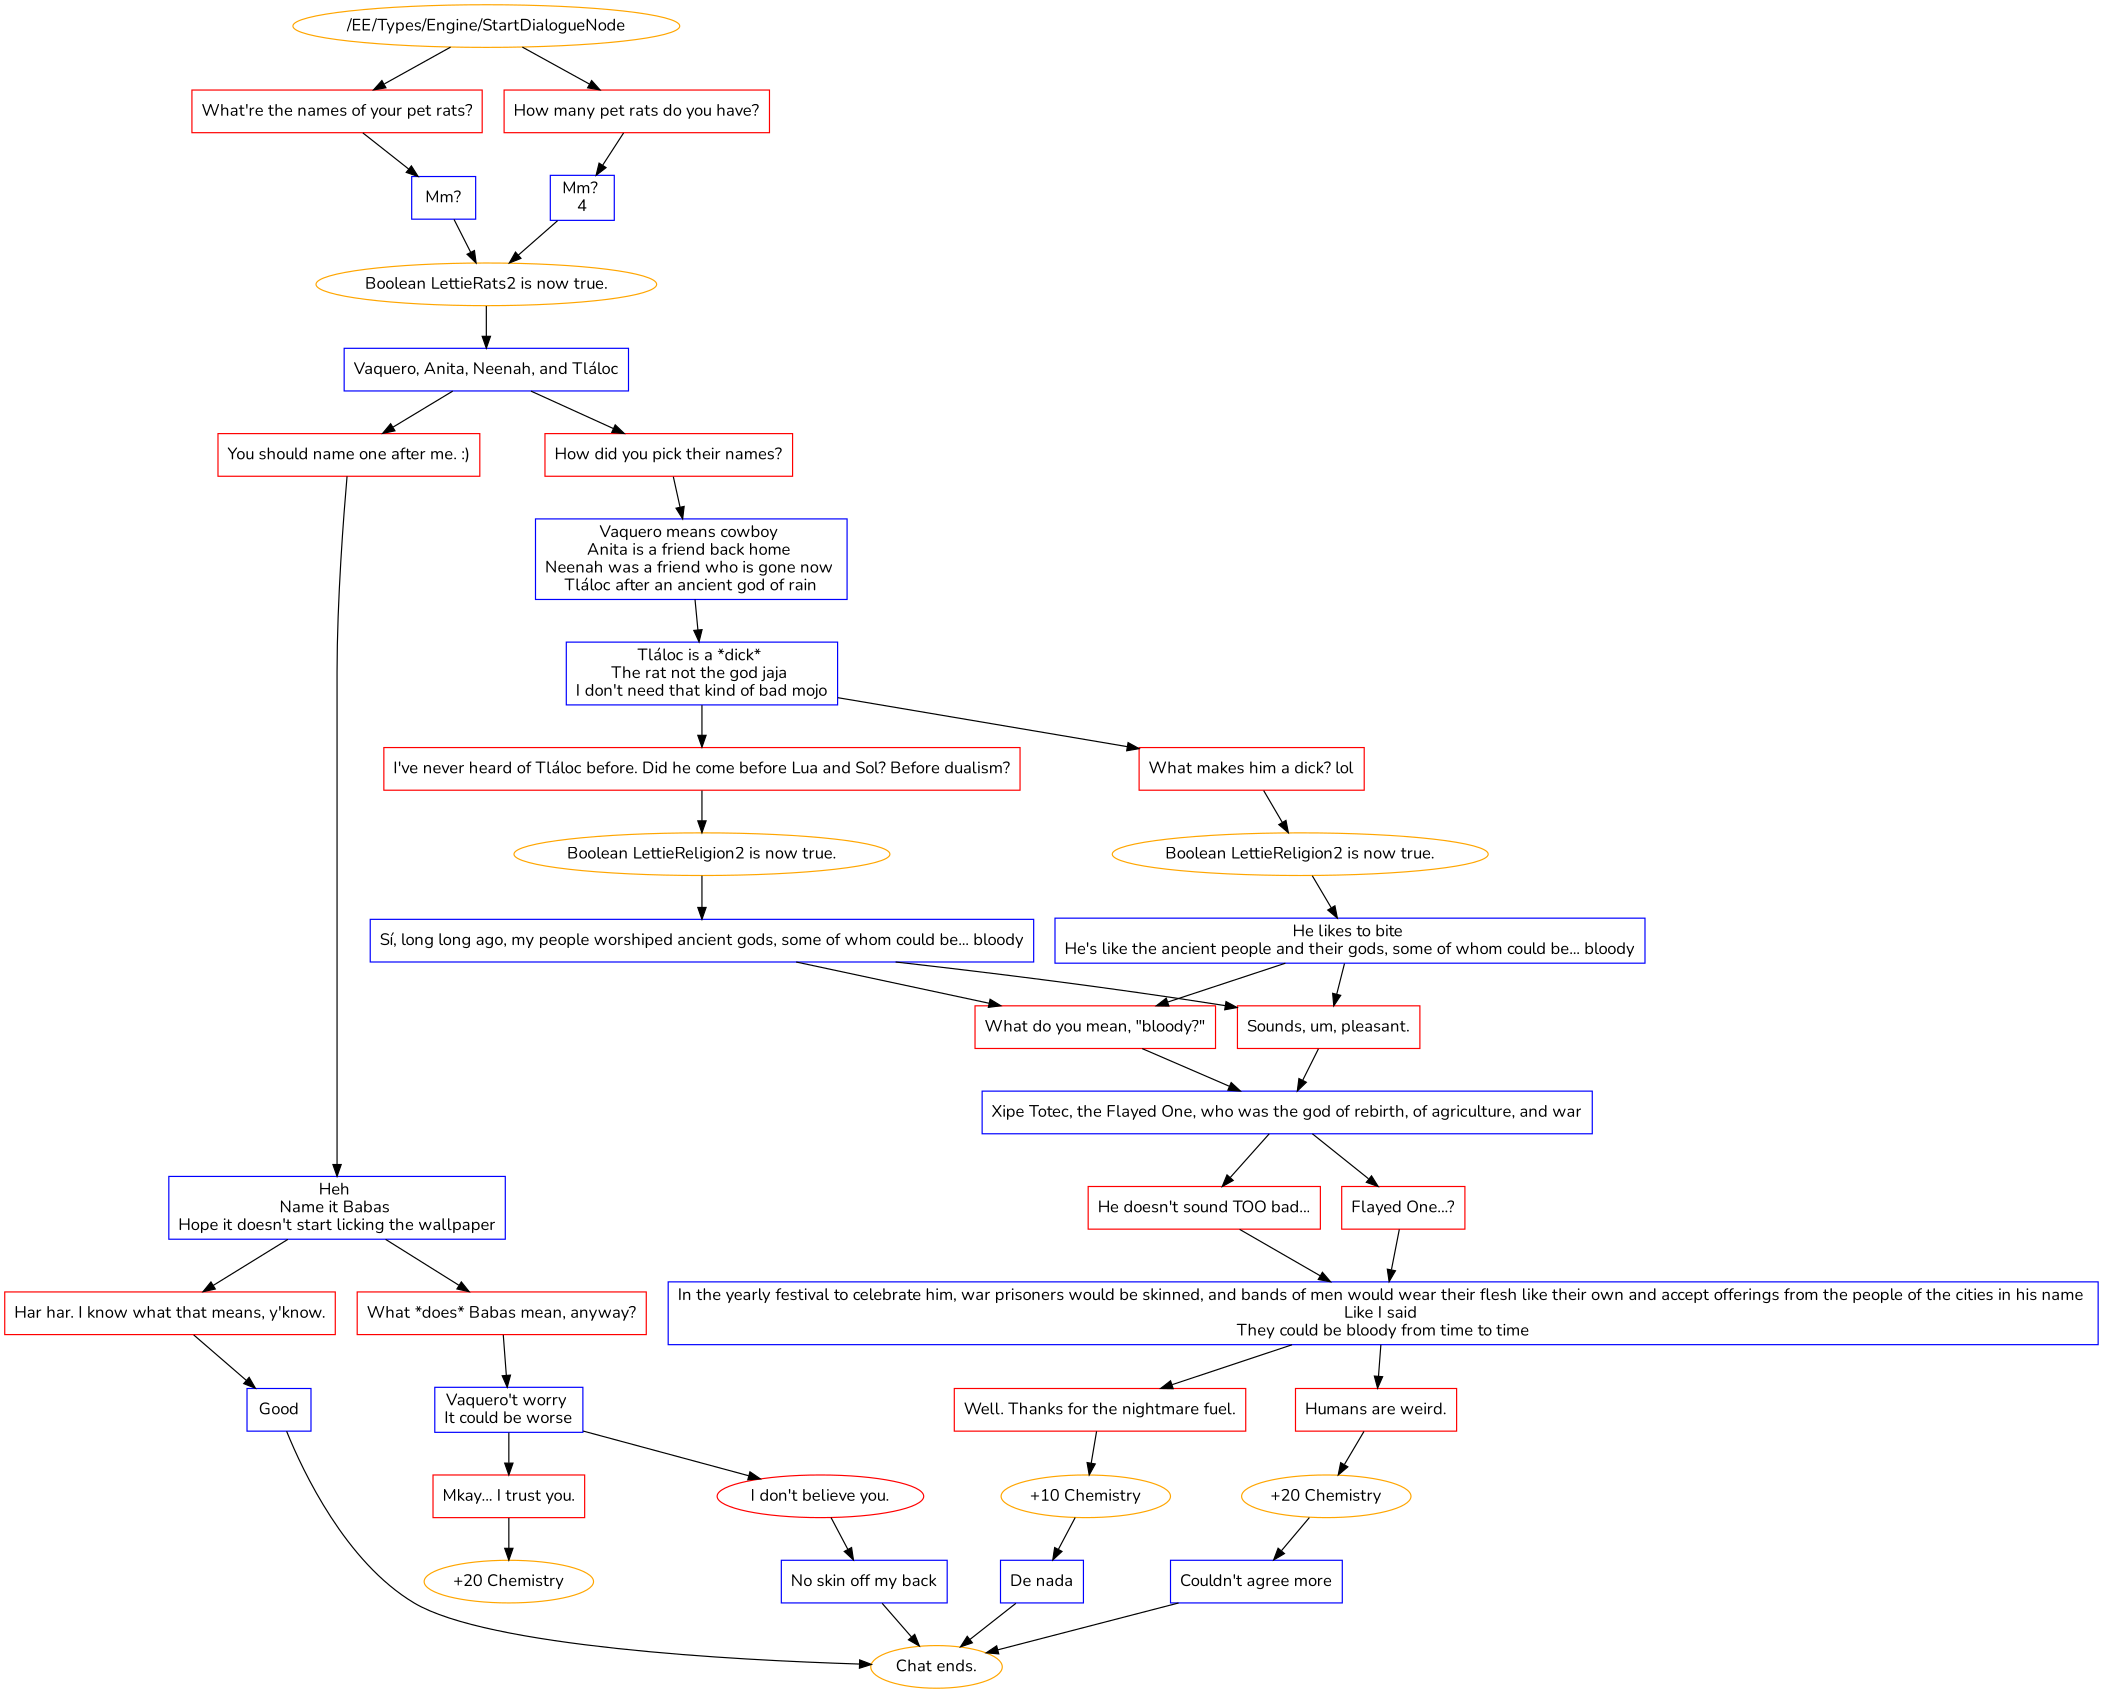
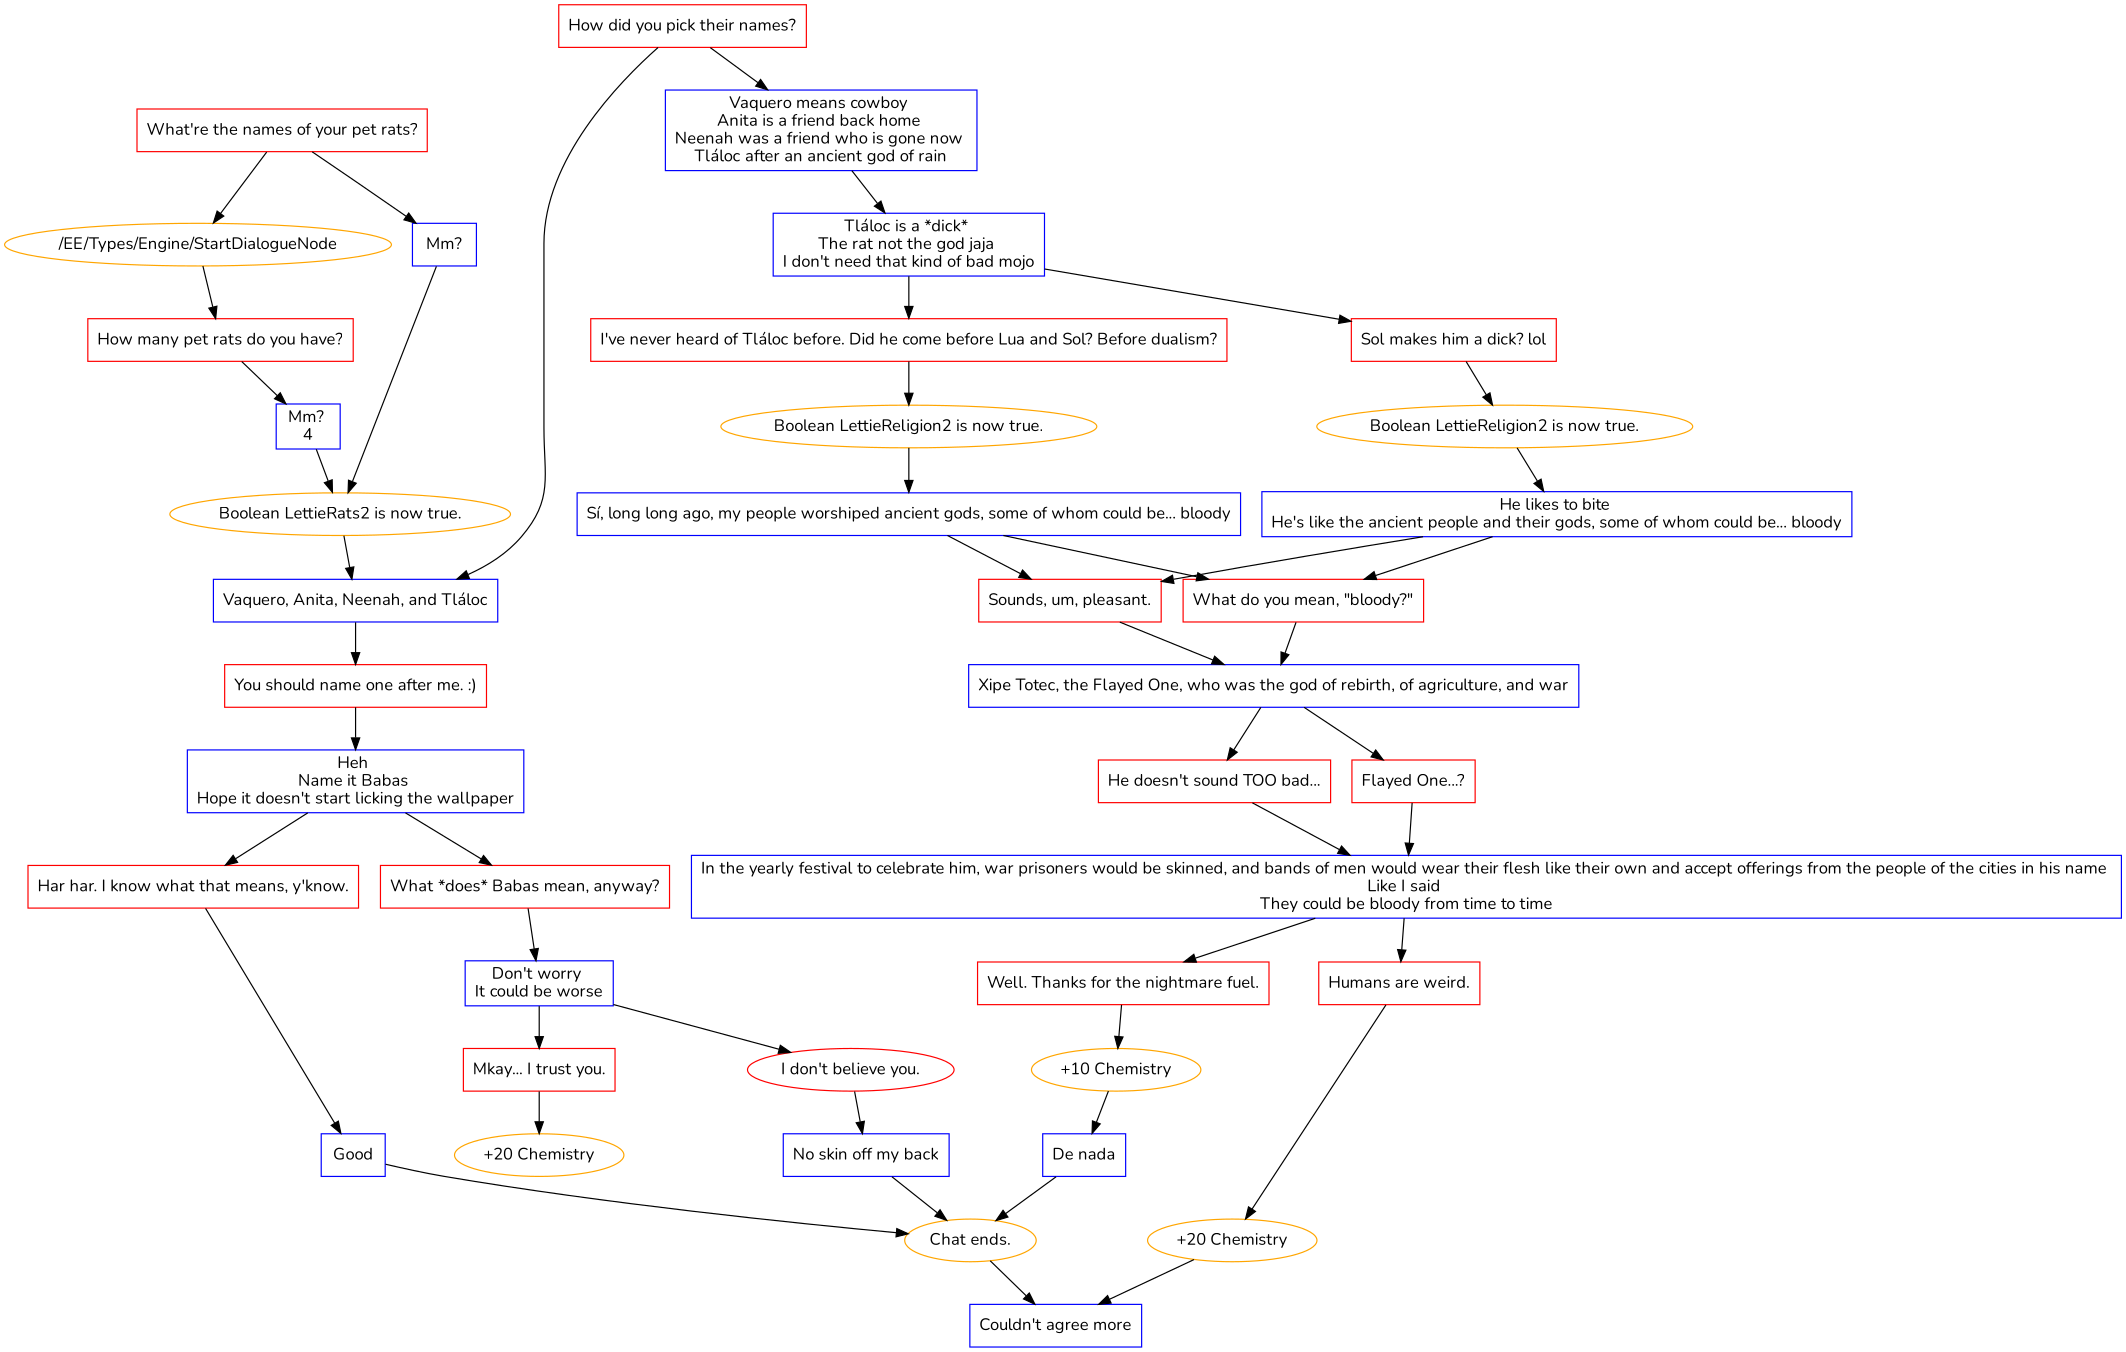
edge "/EE/Types/Engine/StartDialogueNode" -> "What're the names of your pet rats?": reversed
edge "Vaquero, Anita, Neenah, and Tláloc" -> "How did you pick their names?": reversed
node "What makes him a dick? lol": label "What makes him a dick? lol" -> "Sol makes him a dick? lol"
node "Vaquero't worry It could be worse": label "Vaquero't worry It could be worse" -> "Don't worry It could be worse"
edge "Couldn't agree more" -> "Chat ends.": reversed
